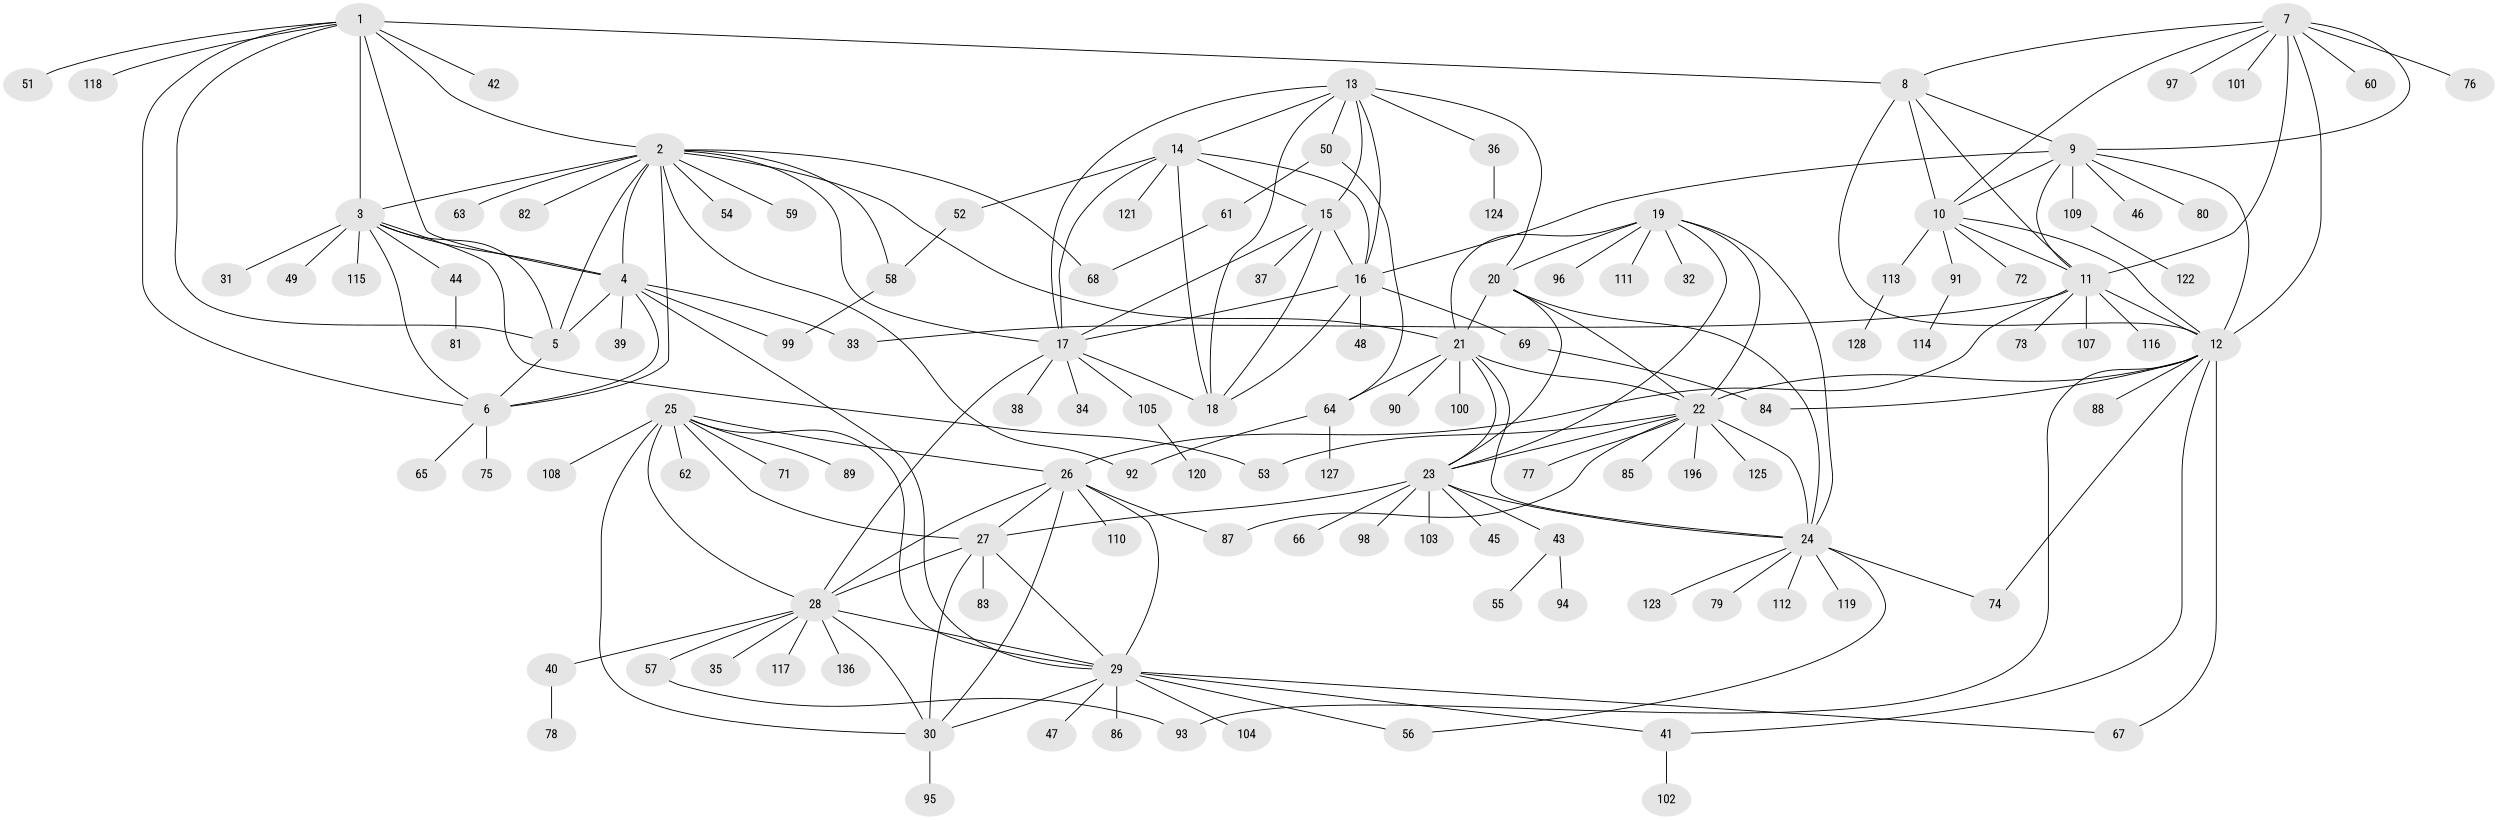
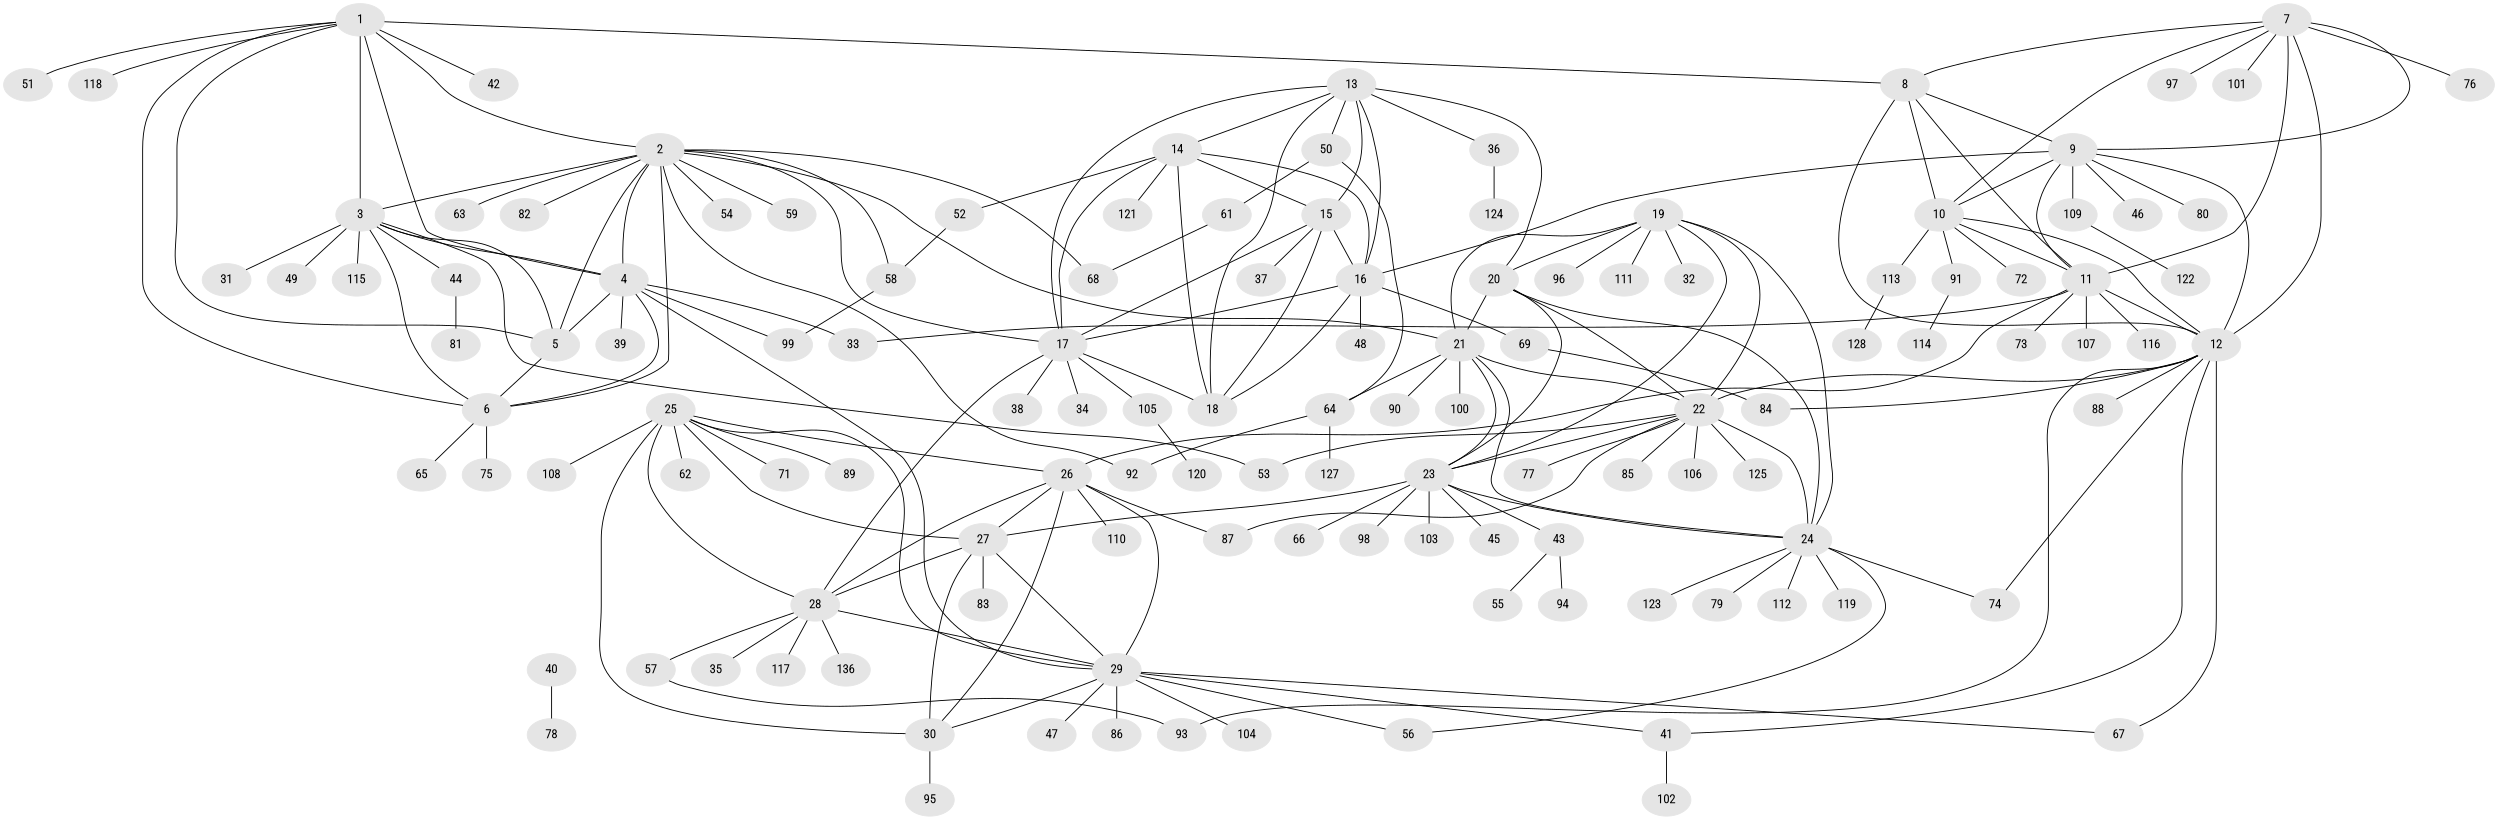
node "60": removed
node "196": label "196" -> "106"
edge "28" -- "40": removed
edge "28" -- "30": removed
